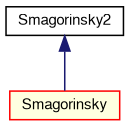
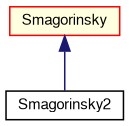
edge "Smagorinsky" -> "Smagorinsky2": reversed
